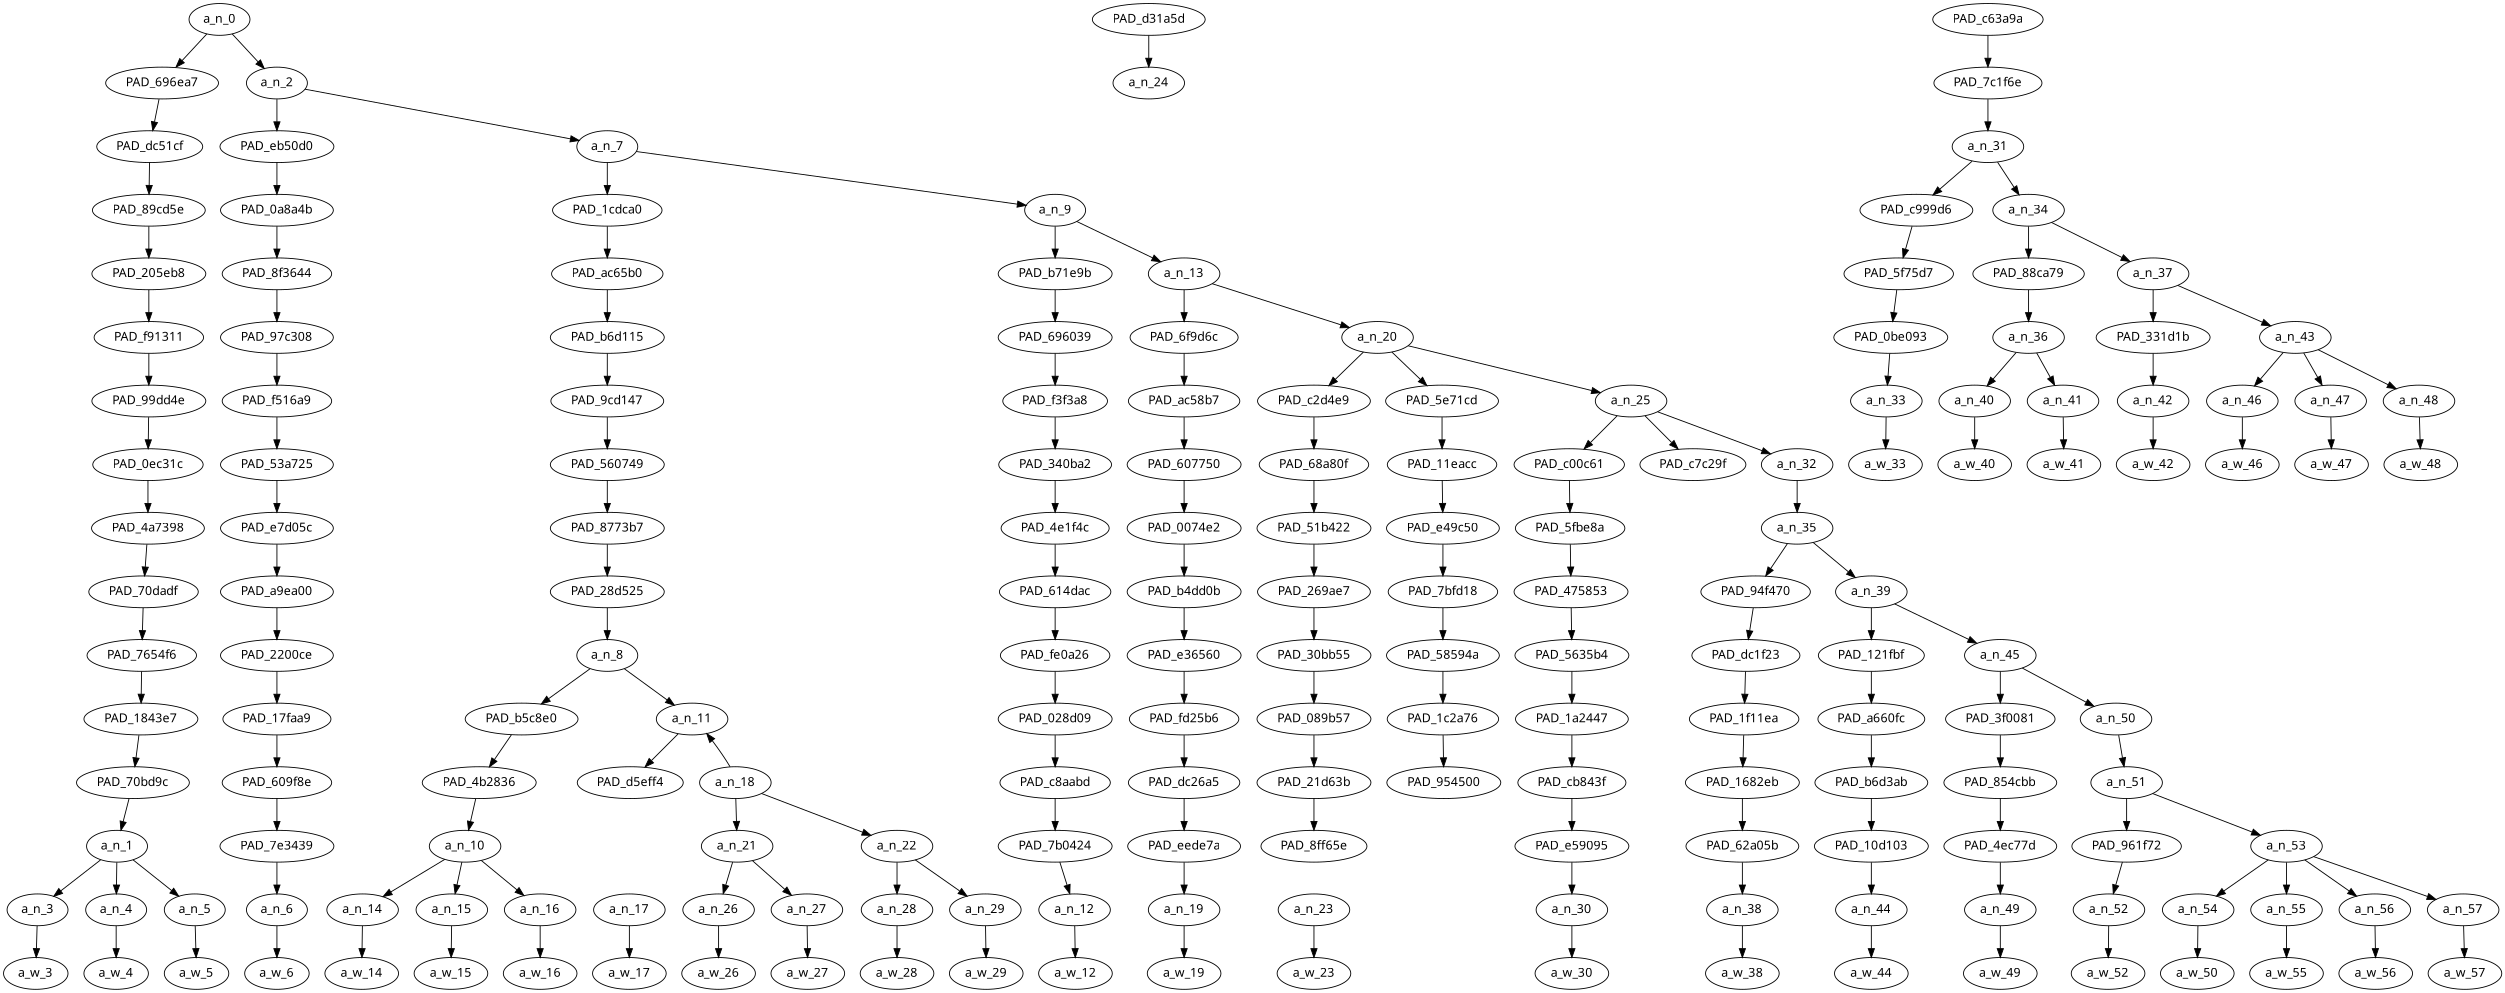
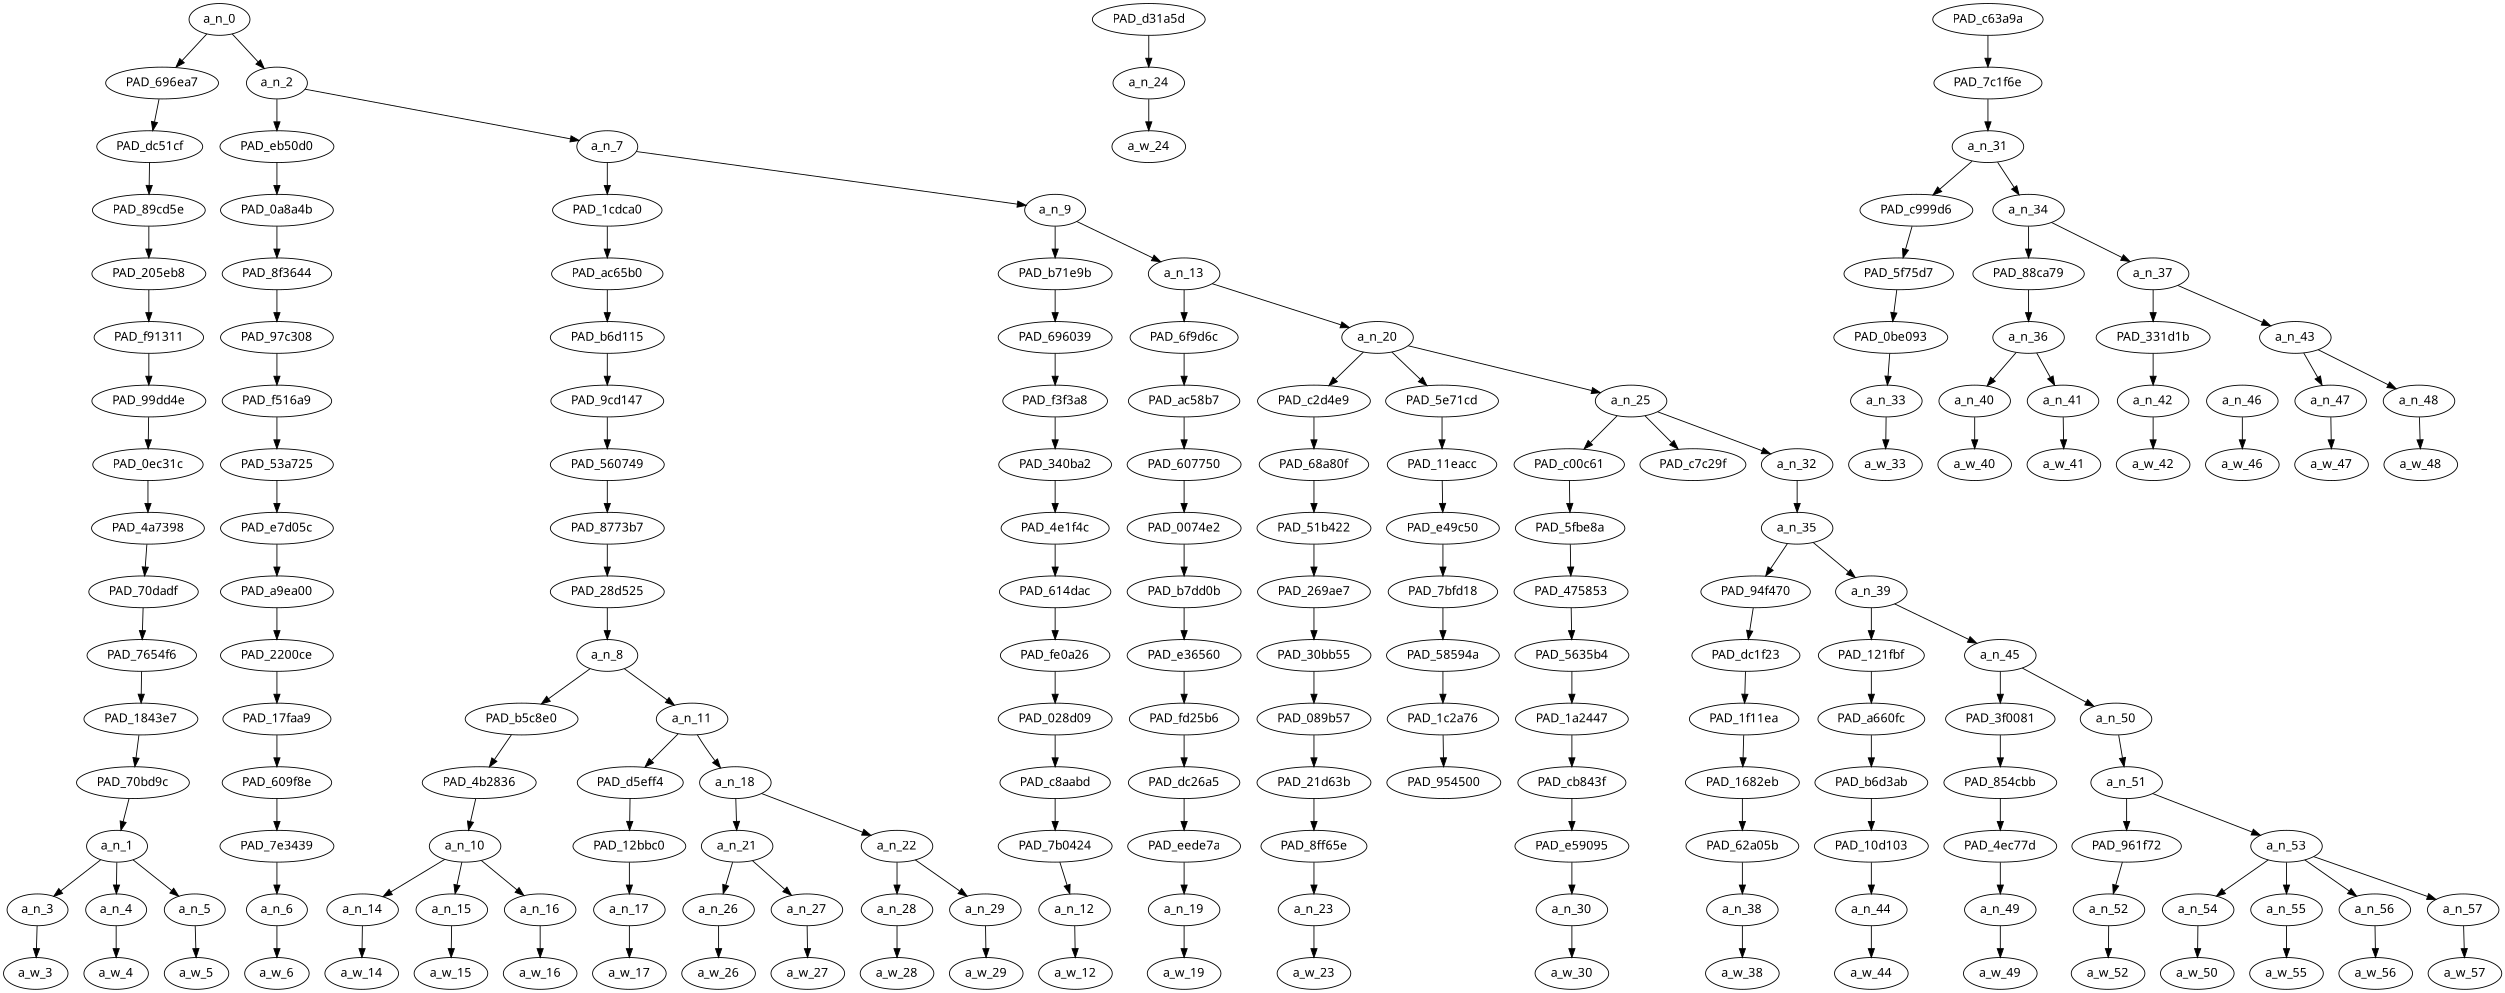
node "a_w_24": added
edge "a_n_43" -> "a_n_46": removed
node "PAD_b4dd0b": label "PAD_b4dd0b" -> "PAD_b7dd0b"
edge "a_n_18" -> "a_n_11": reversed
node "PAD_12bbc0": added
edge "PAD_8ff65e" -> "a_n_23": added
